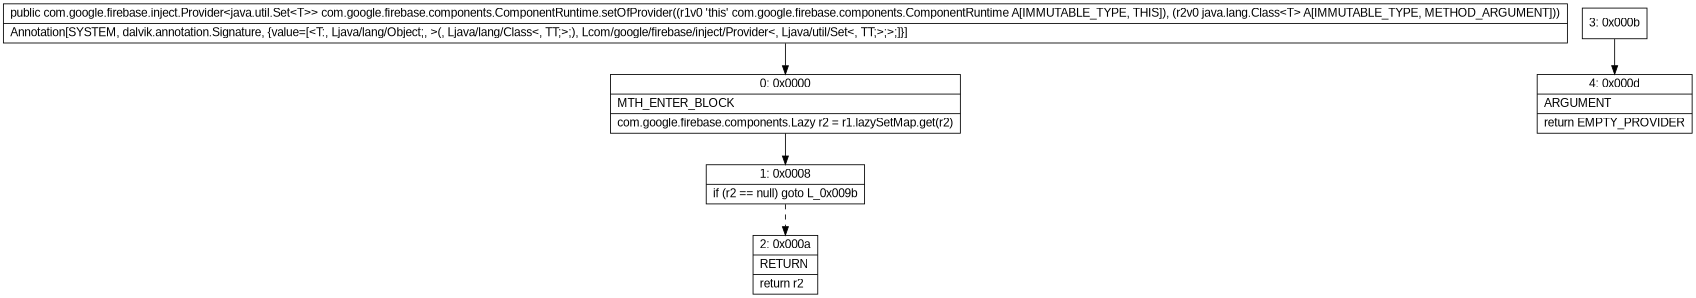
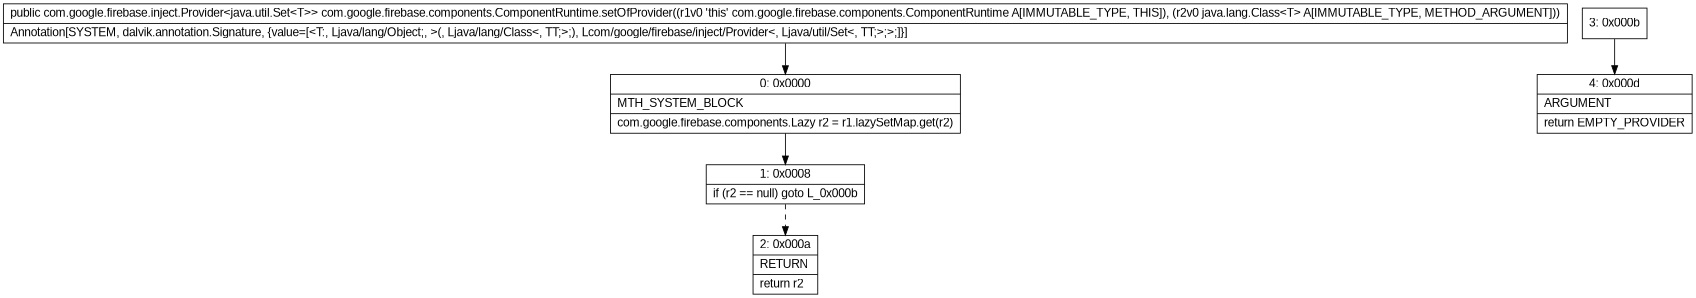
node "0: 0x0000": text "MTH_ENTER_BLOCK" -> "MTH_SYSTEM_BLOCK"
node "1: 0x0008": text "if (r2 == null) goto L_0x009b" -> "if (r2 == null) goto L_0x000b"
